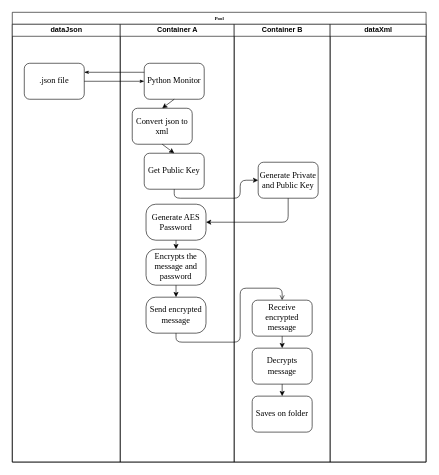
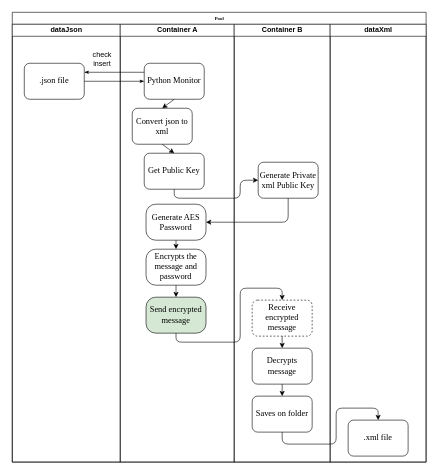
node "check insert": added
node "Generate Private and Public Key": label "Generate Private and Public Key" -> "Generate Private xml Public Key"
edge "Send encrypted message" -> "Receive encrypted message": arrowhead open -> classic
node "Send encrypted message": fillcolor #ffffff -> #d5e8d4
node "Receive encrypted message": style solid -> dashed
edge "Saves on folder" -> ".xml file": added
node ".xml file": added
